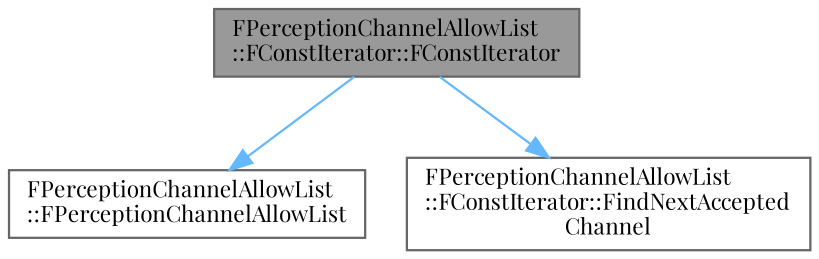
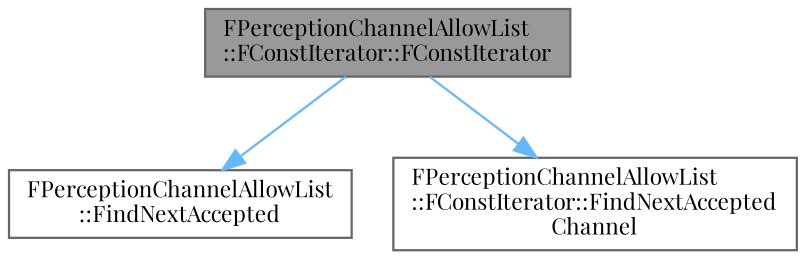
node "FPerceptionChannelAllowList ::FPerceptionChannelAllowList": label "FPerceptionChannelAllowList ::FPerceptionChannelAllowList" -> "FPerceptionChannelAllowList ::FindNextAccepted"
